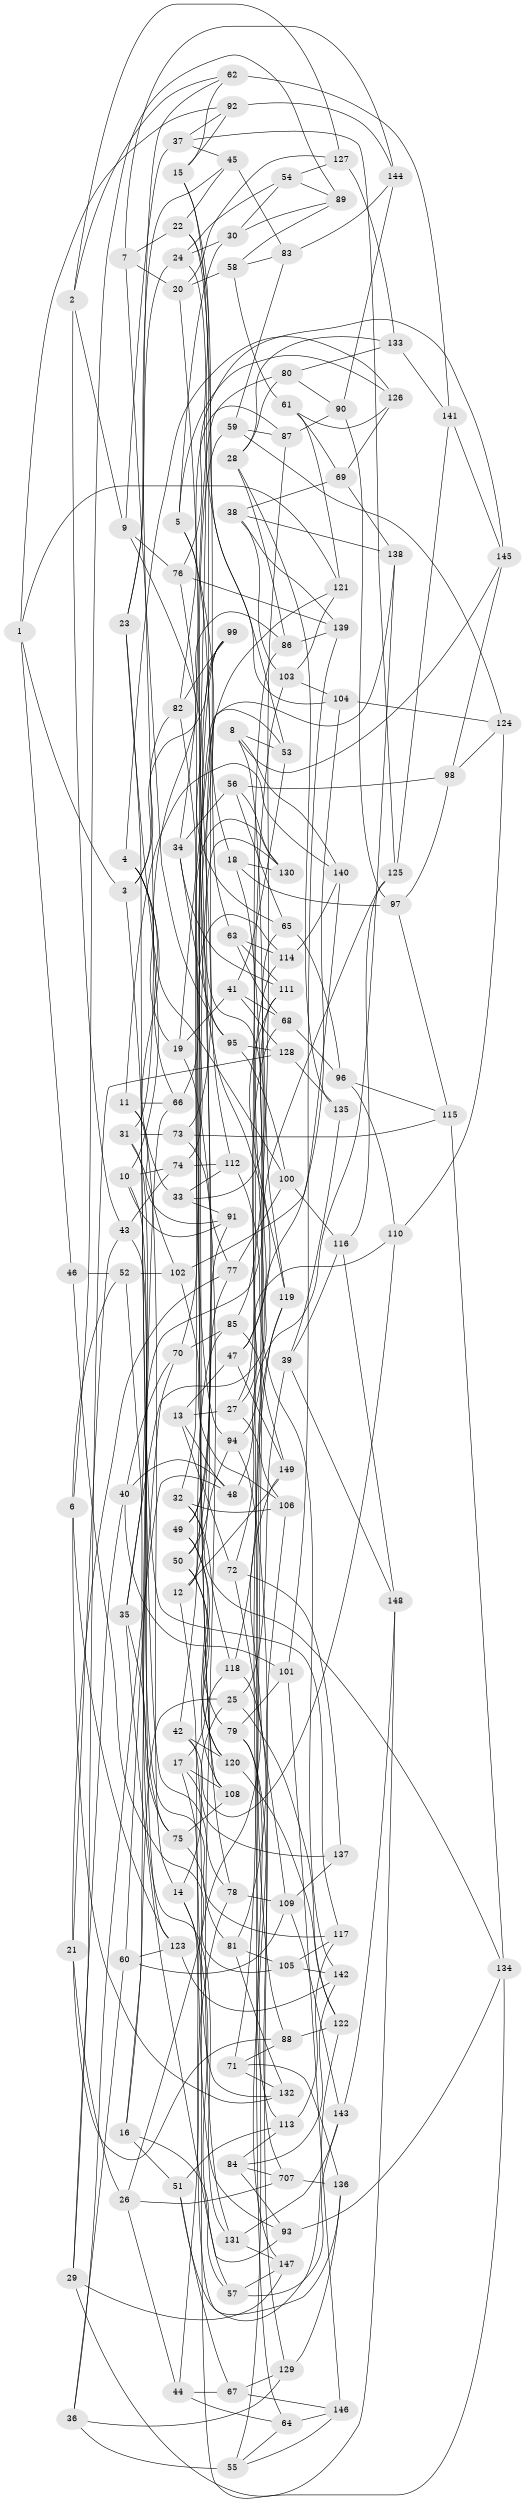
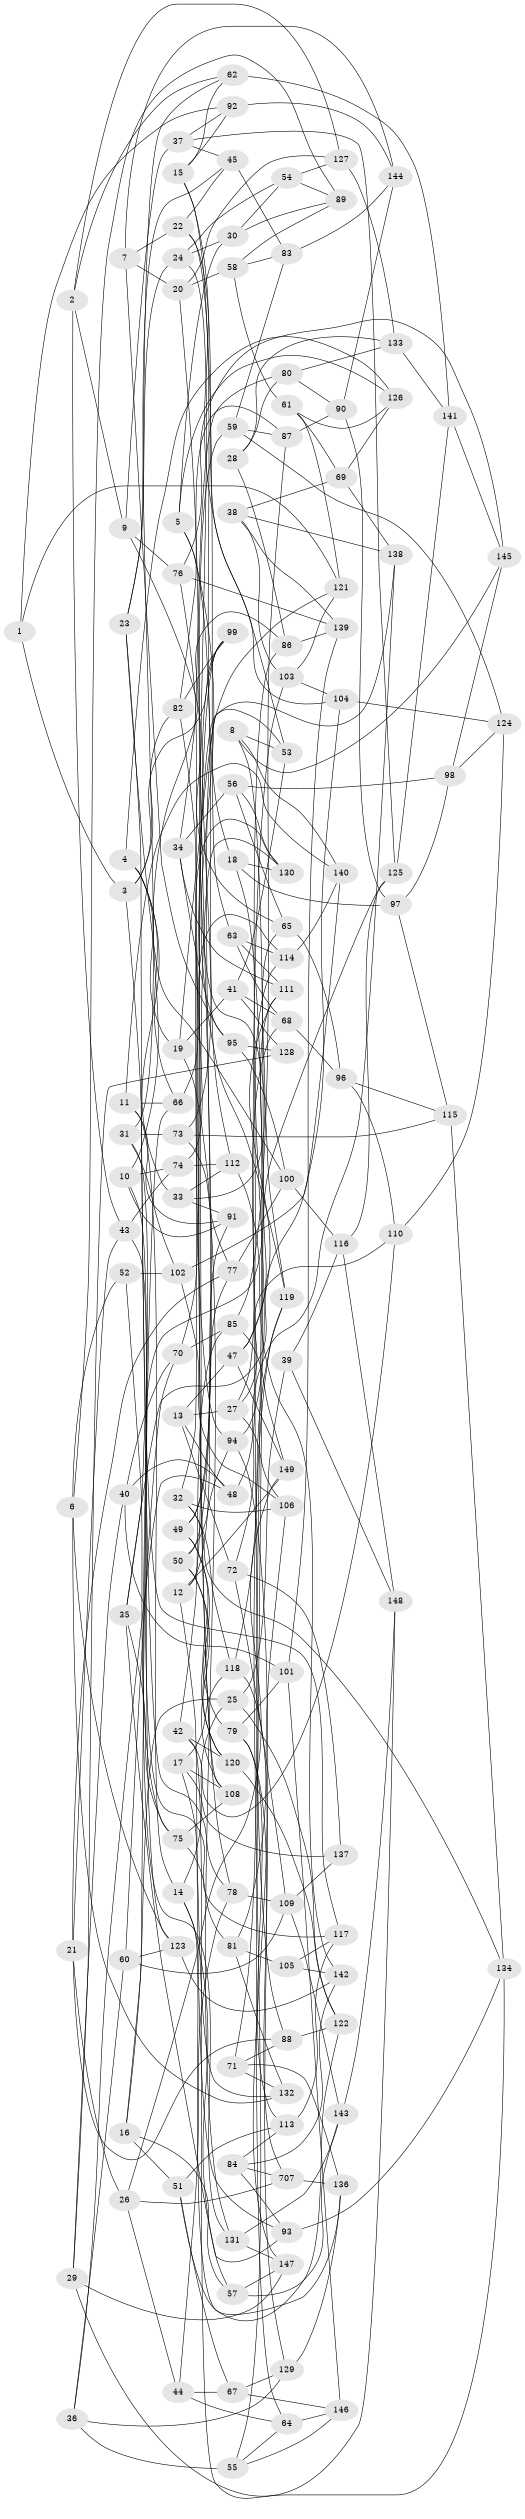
node "135": removed
node "46": removed
